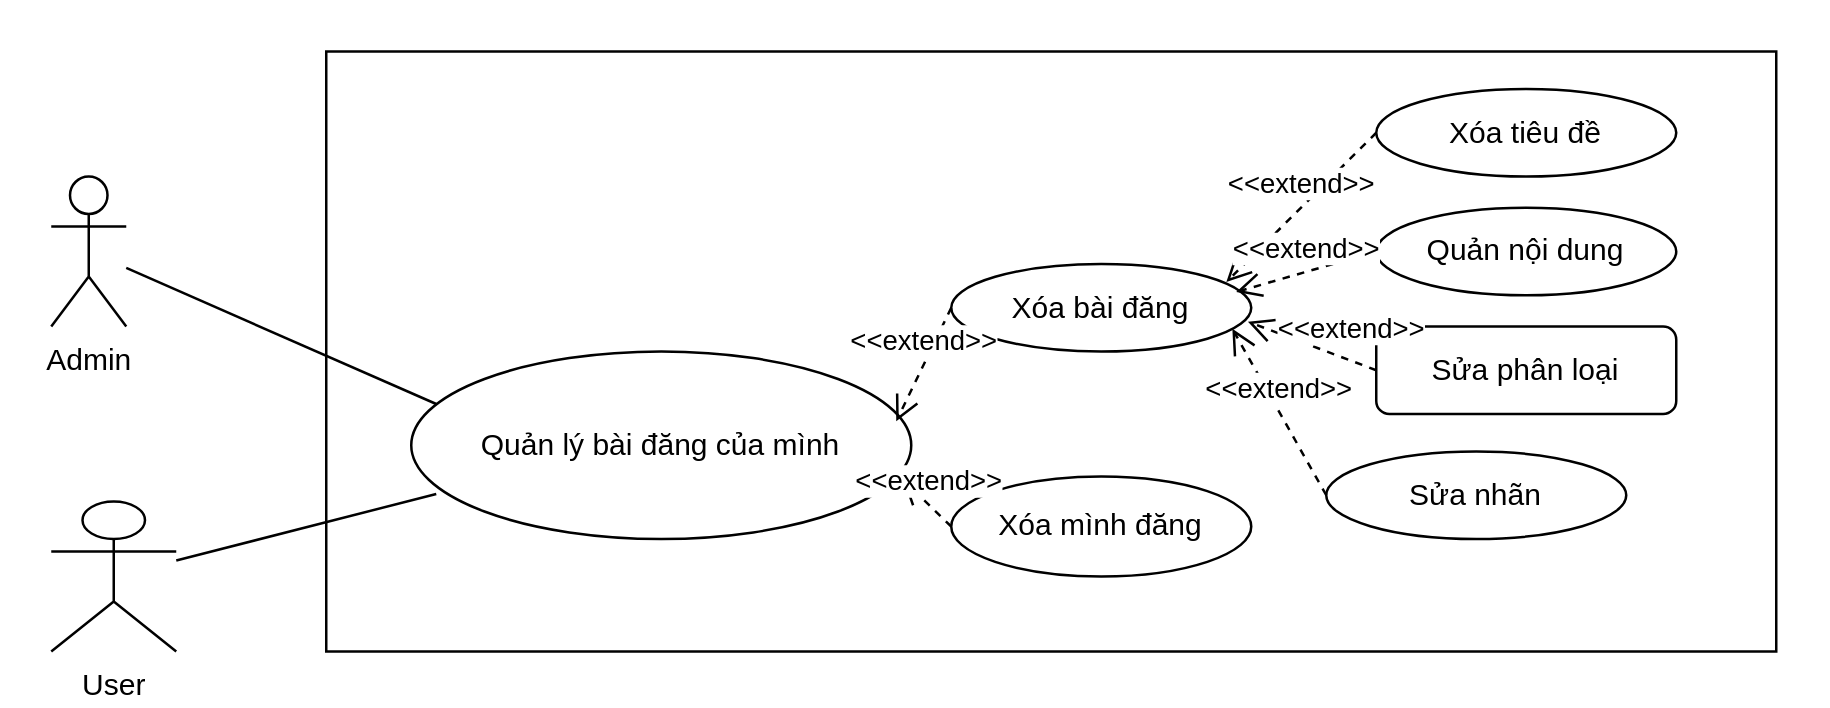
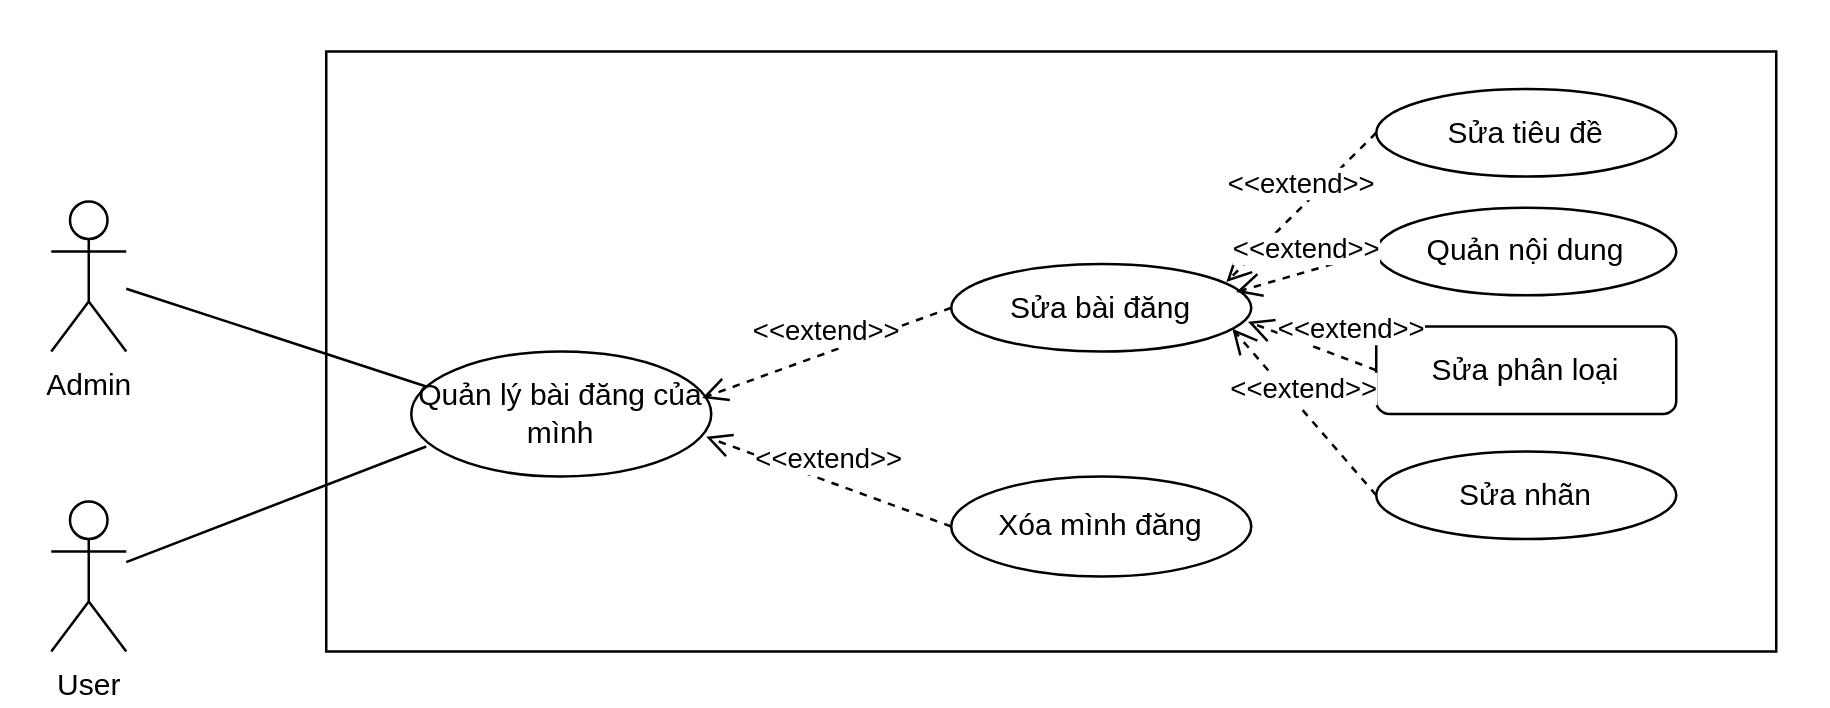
node "Xóa tiêu đề": label "Xóa tiêu đề" -> "Sửa tiêu đề"
node "Admin": moved (89, 251) -> (89, 276)
node "Xóa bài đăng": label "Xóa bài đăng" -> "Sửa bài đăng"
node "Quản lý bài đăng của mình": size 500x188 -> 300x125
node "Sửa nhãn": moved (1476, 495) -> (1526, 495)
node "User": size 125x150 -> 75x150
